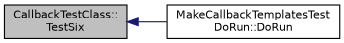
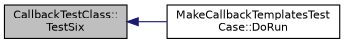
node "MakeCallbackTemplatesTest DoRun::DoRun": label "MakeCallbackTemplatesTest DoRun::DoRun" -> "MakeCallbackTemplatesTest Case::DoRun"
